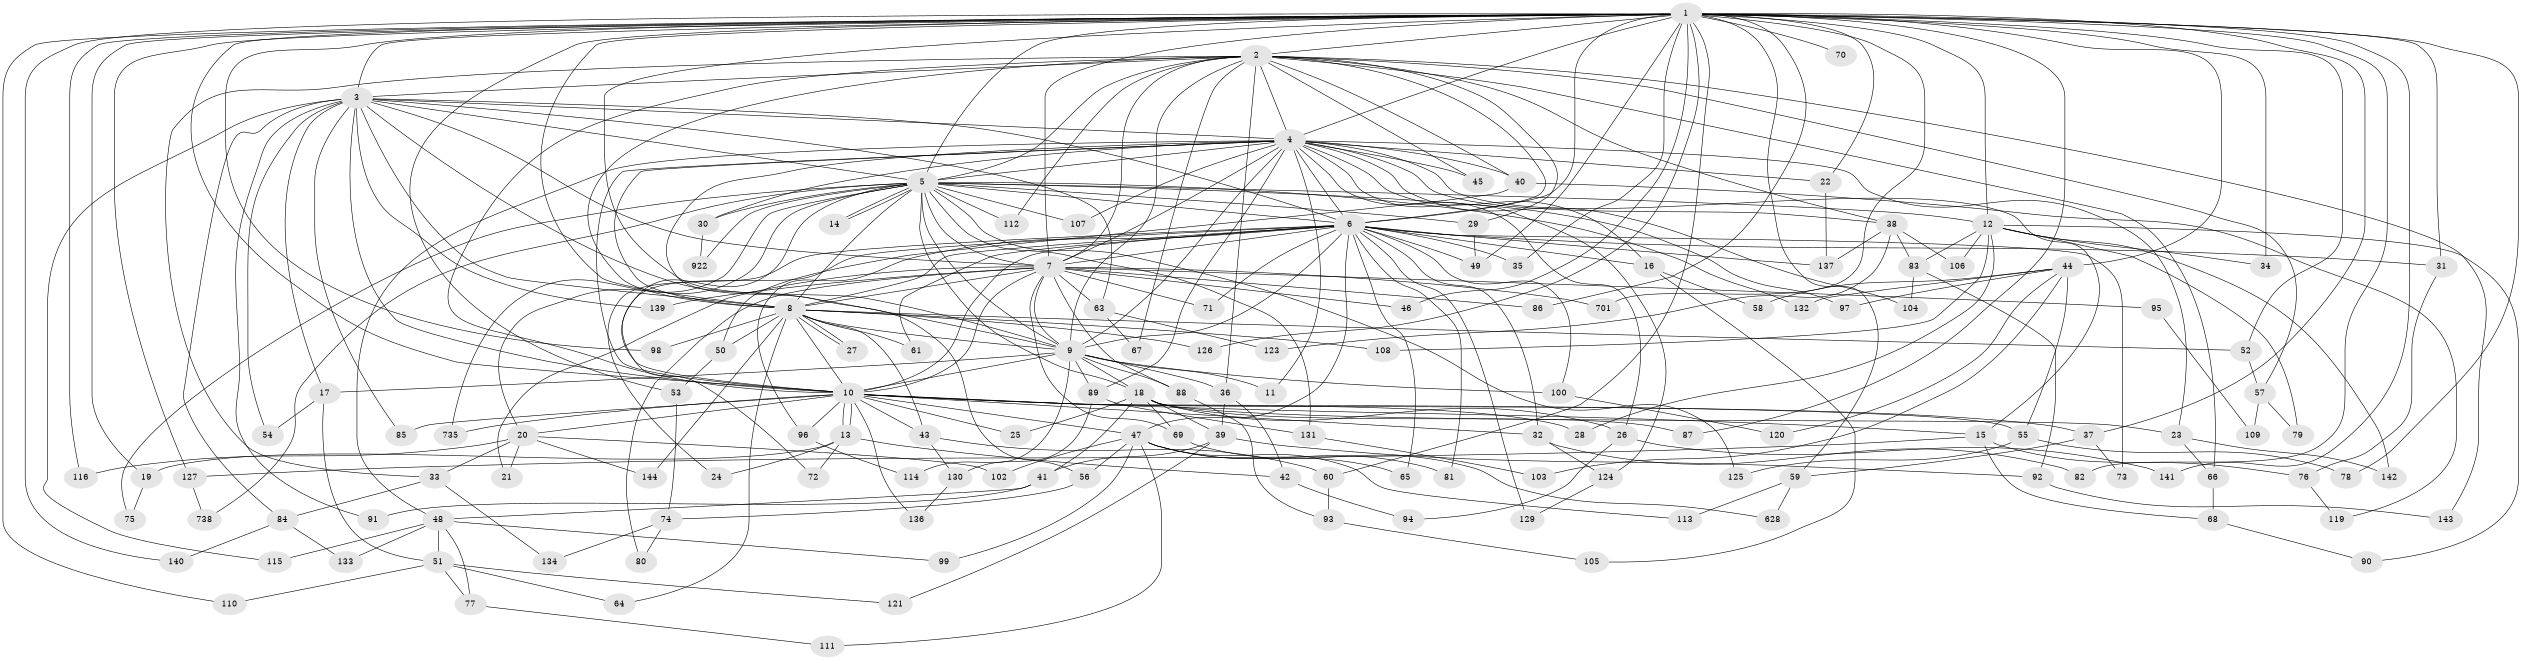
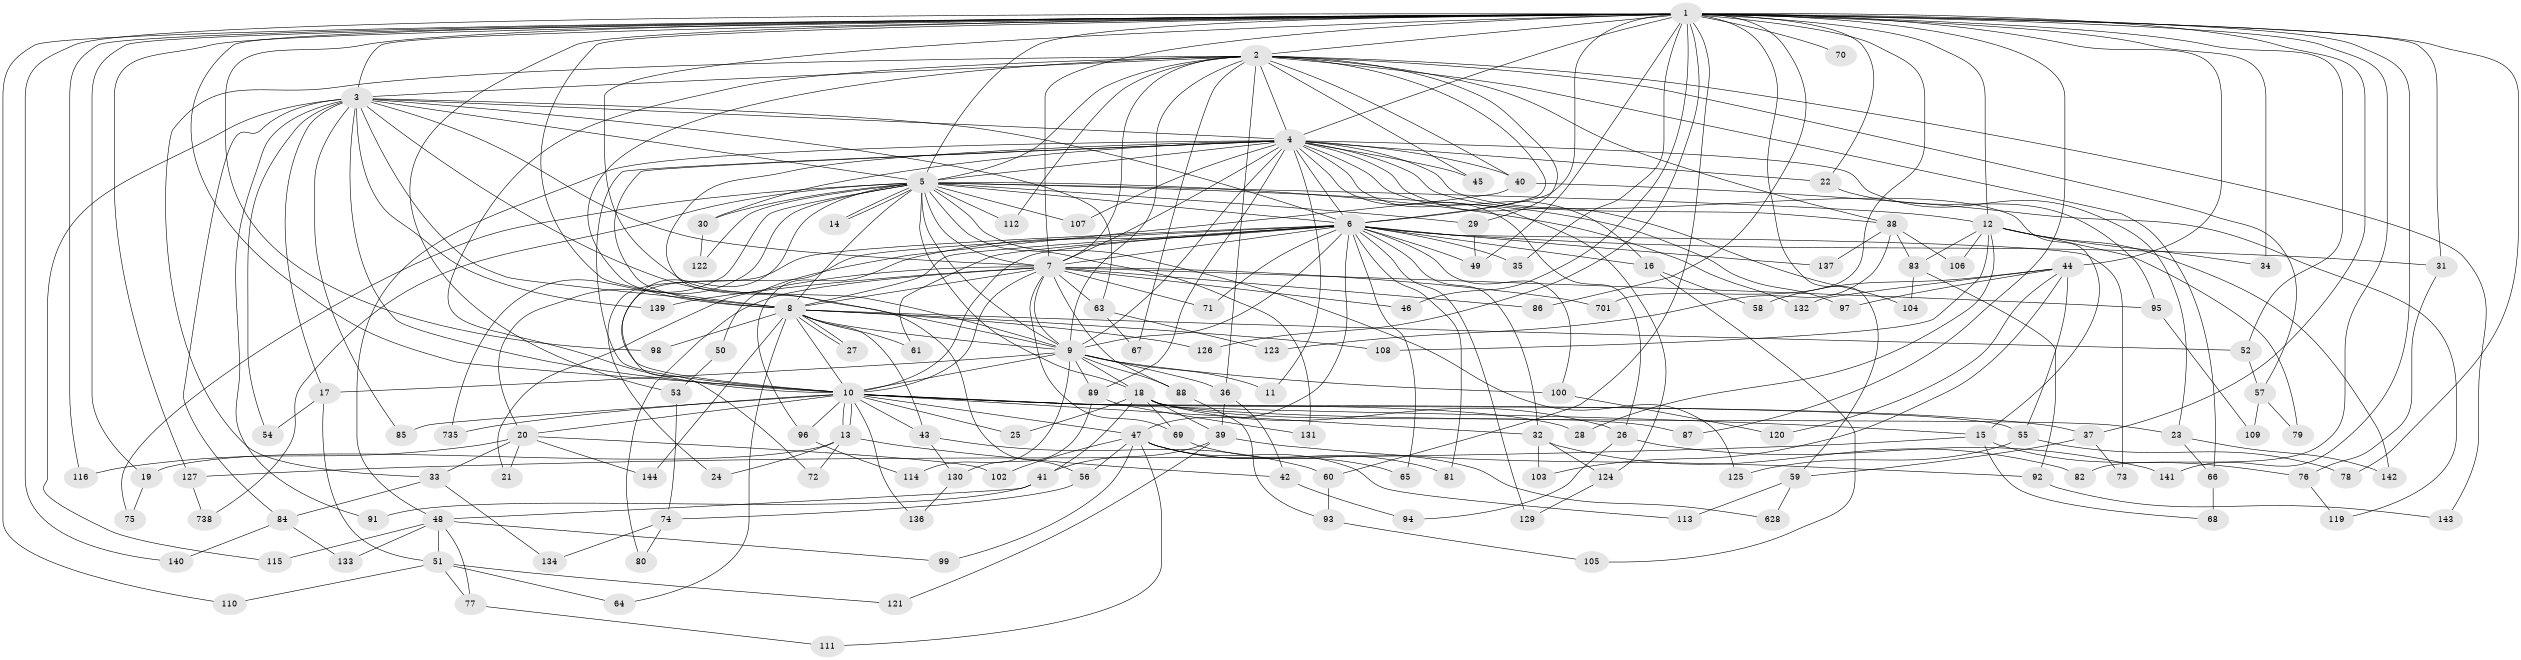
edge "22" -- "137": now "22" -- "95"
node "922": label "922" -> "122"
edge "8" -- "50": removed
edge "131" -- "103": now "32" -- "103"
node "90": removed
